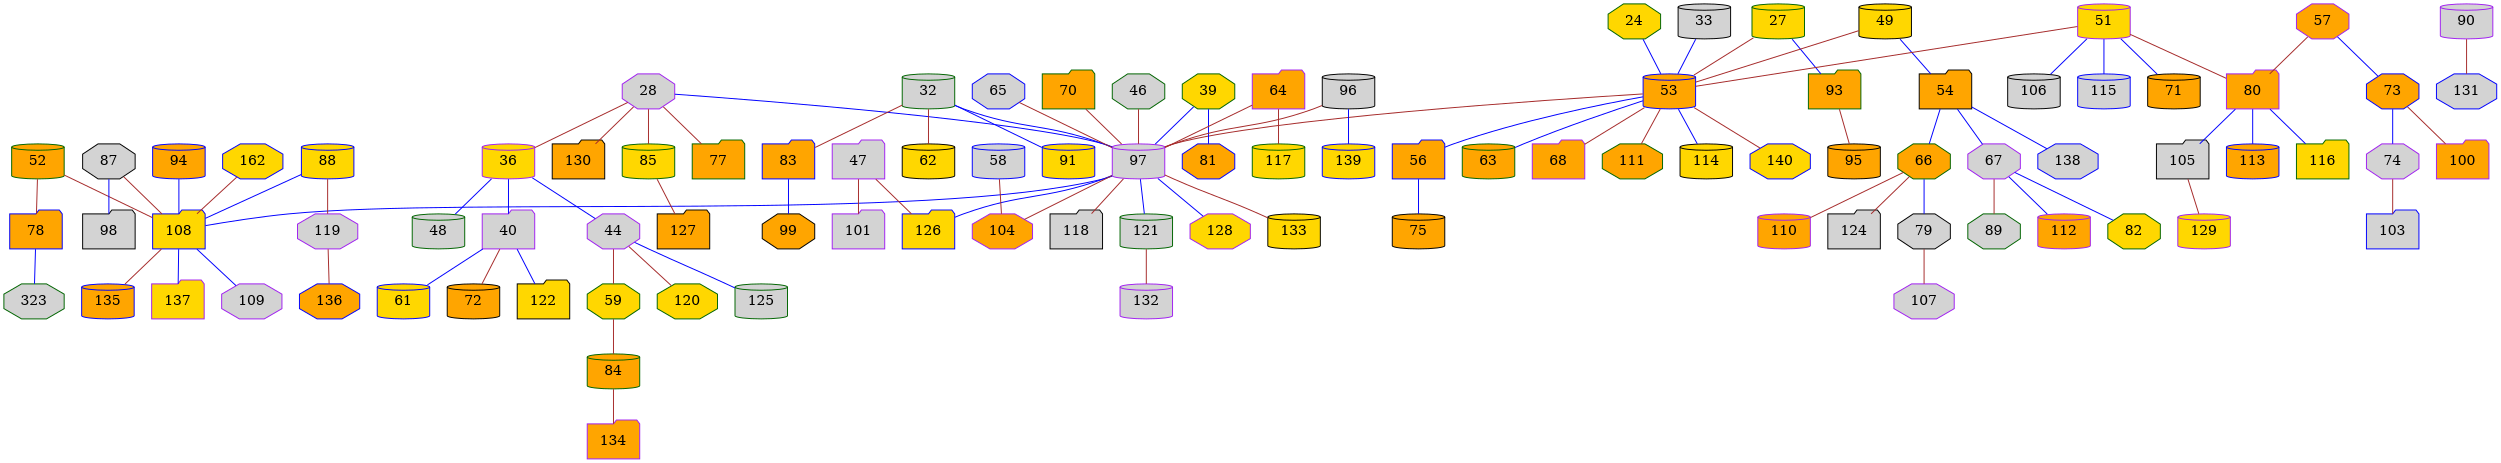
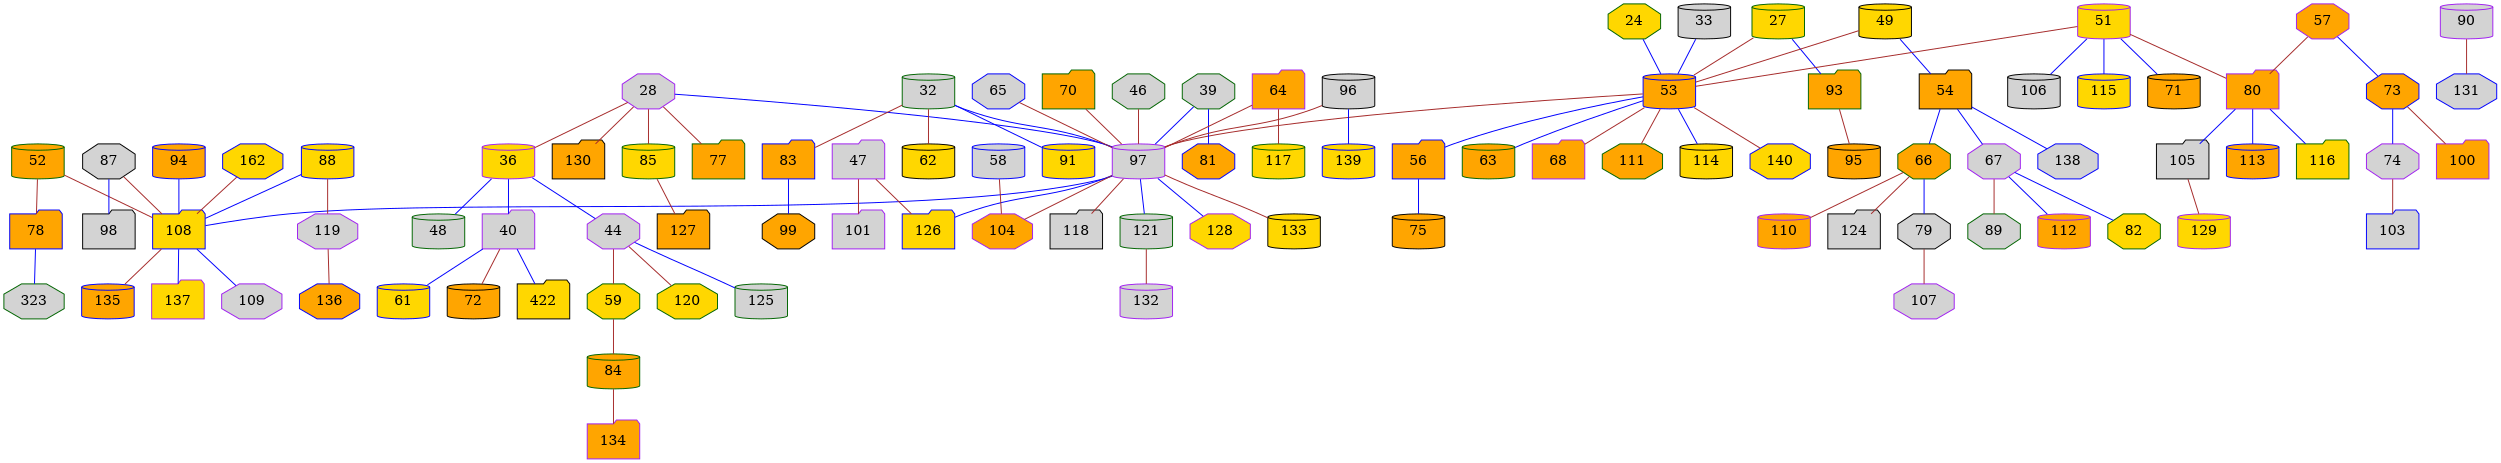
node "39": fillcolor gold -> lightgrey
node "115": fillcolor lightgrey -> gold
node "122": label "122" -> "422"
